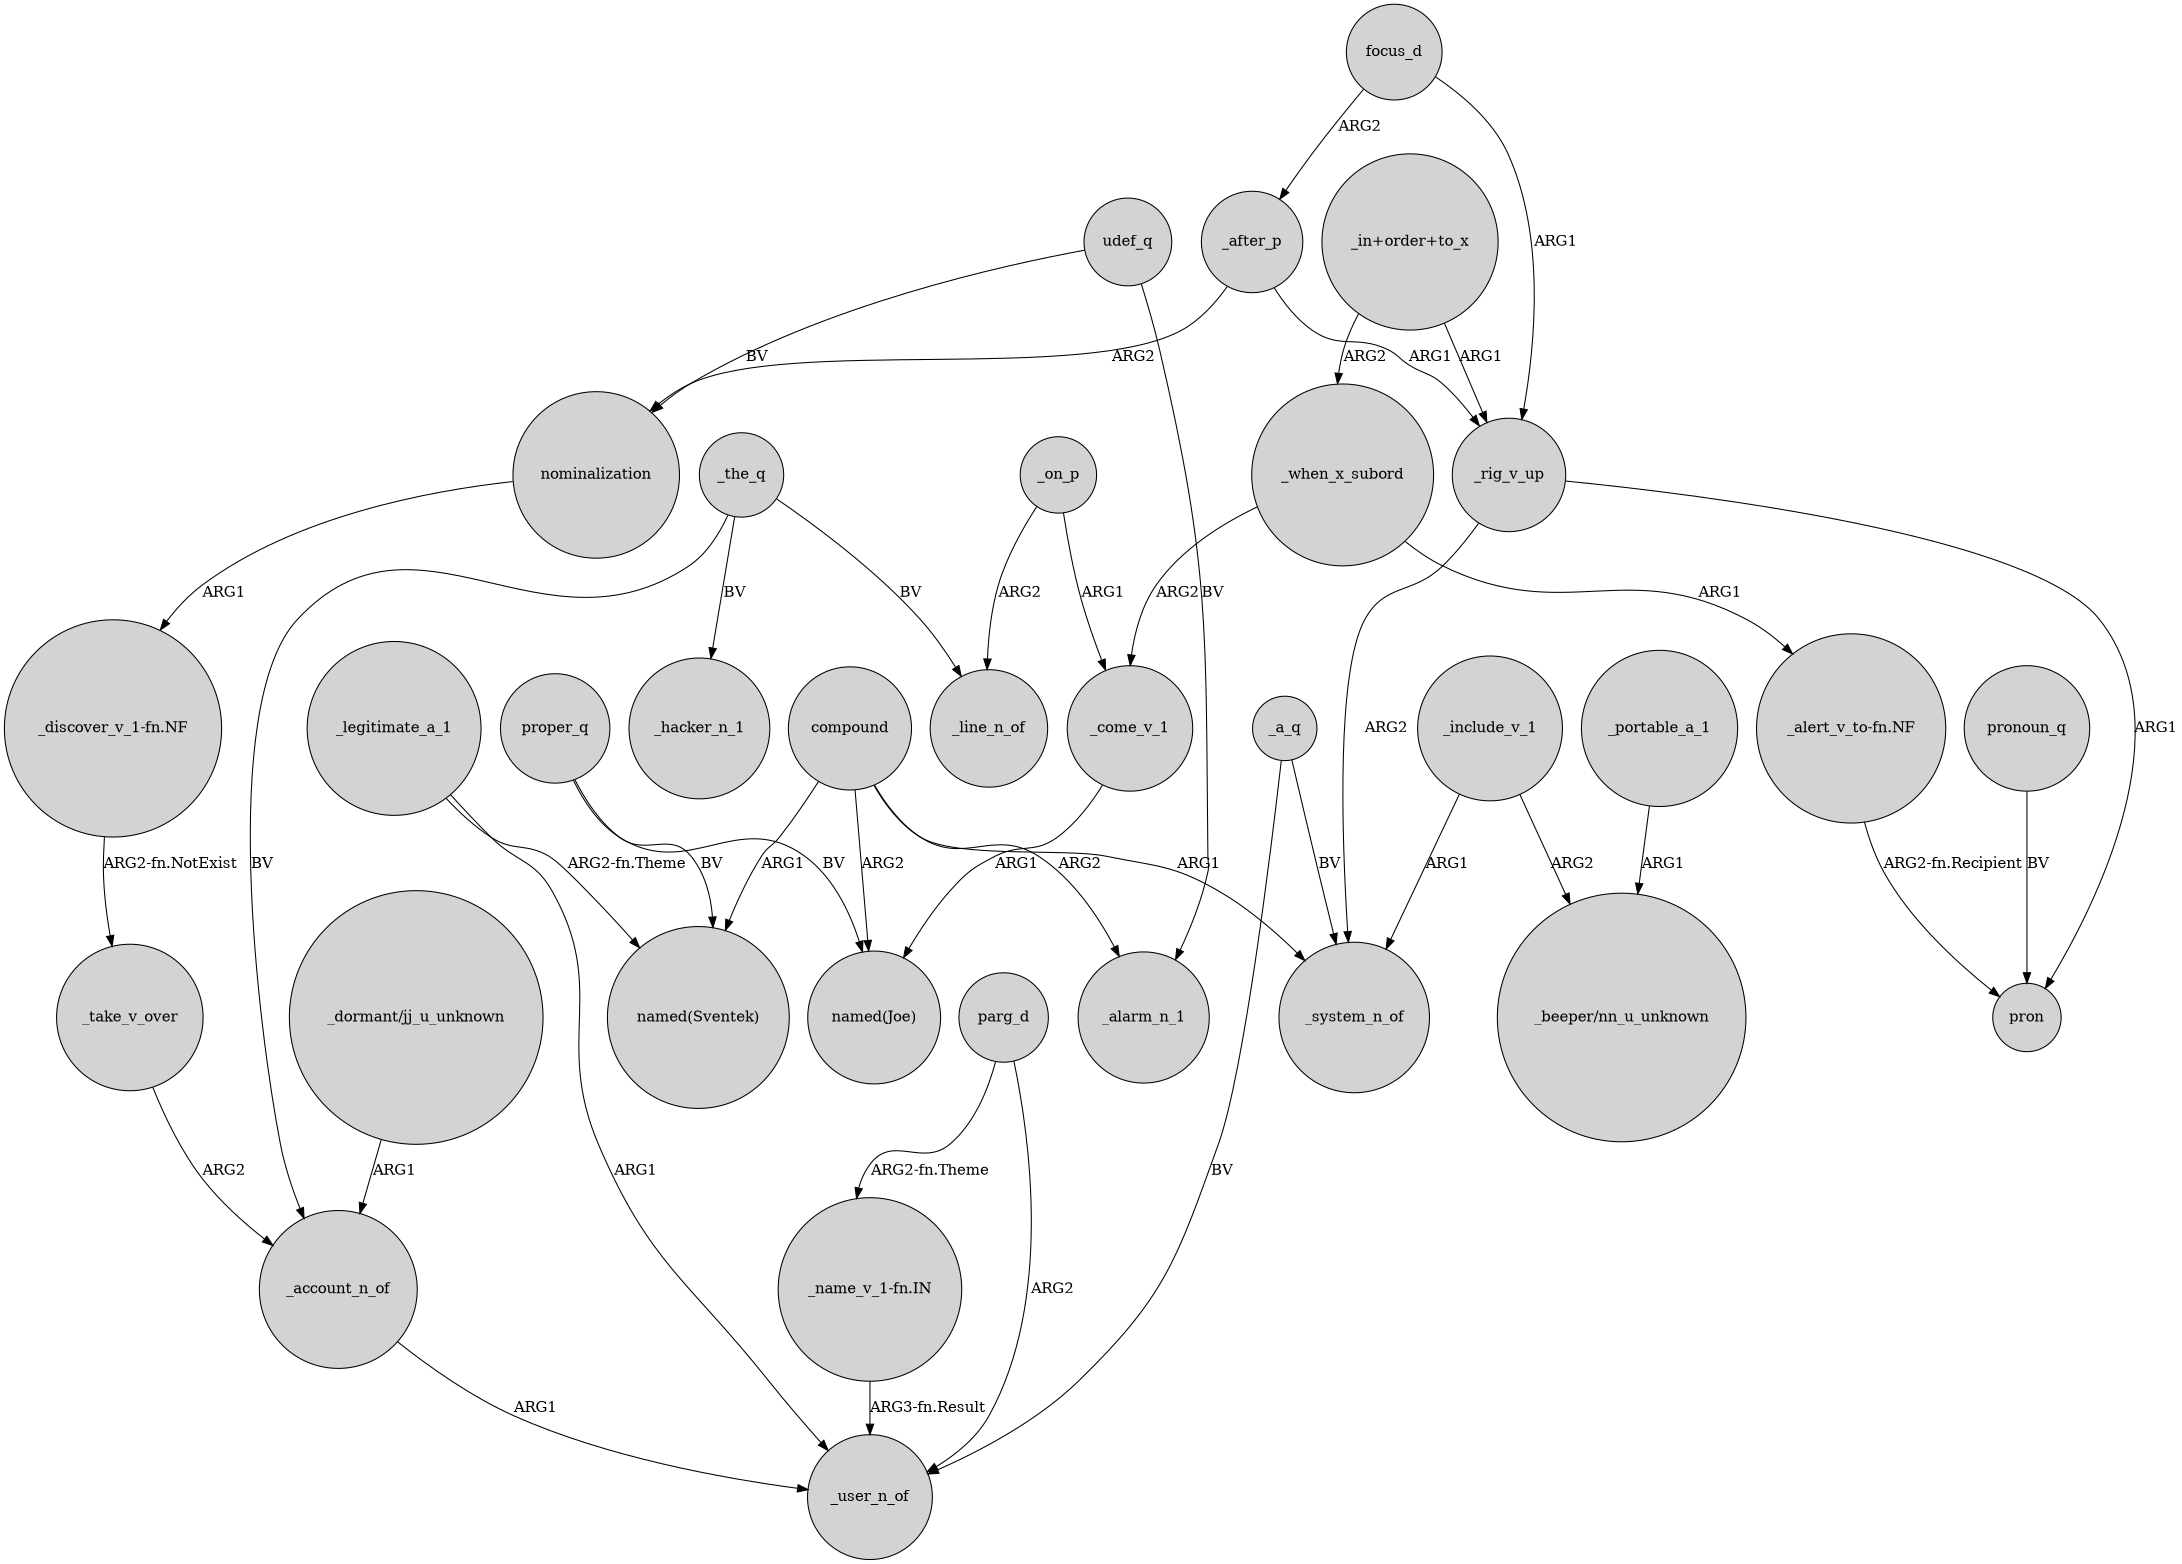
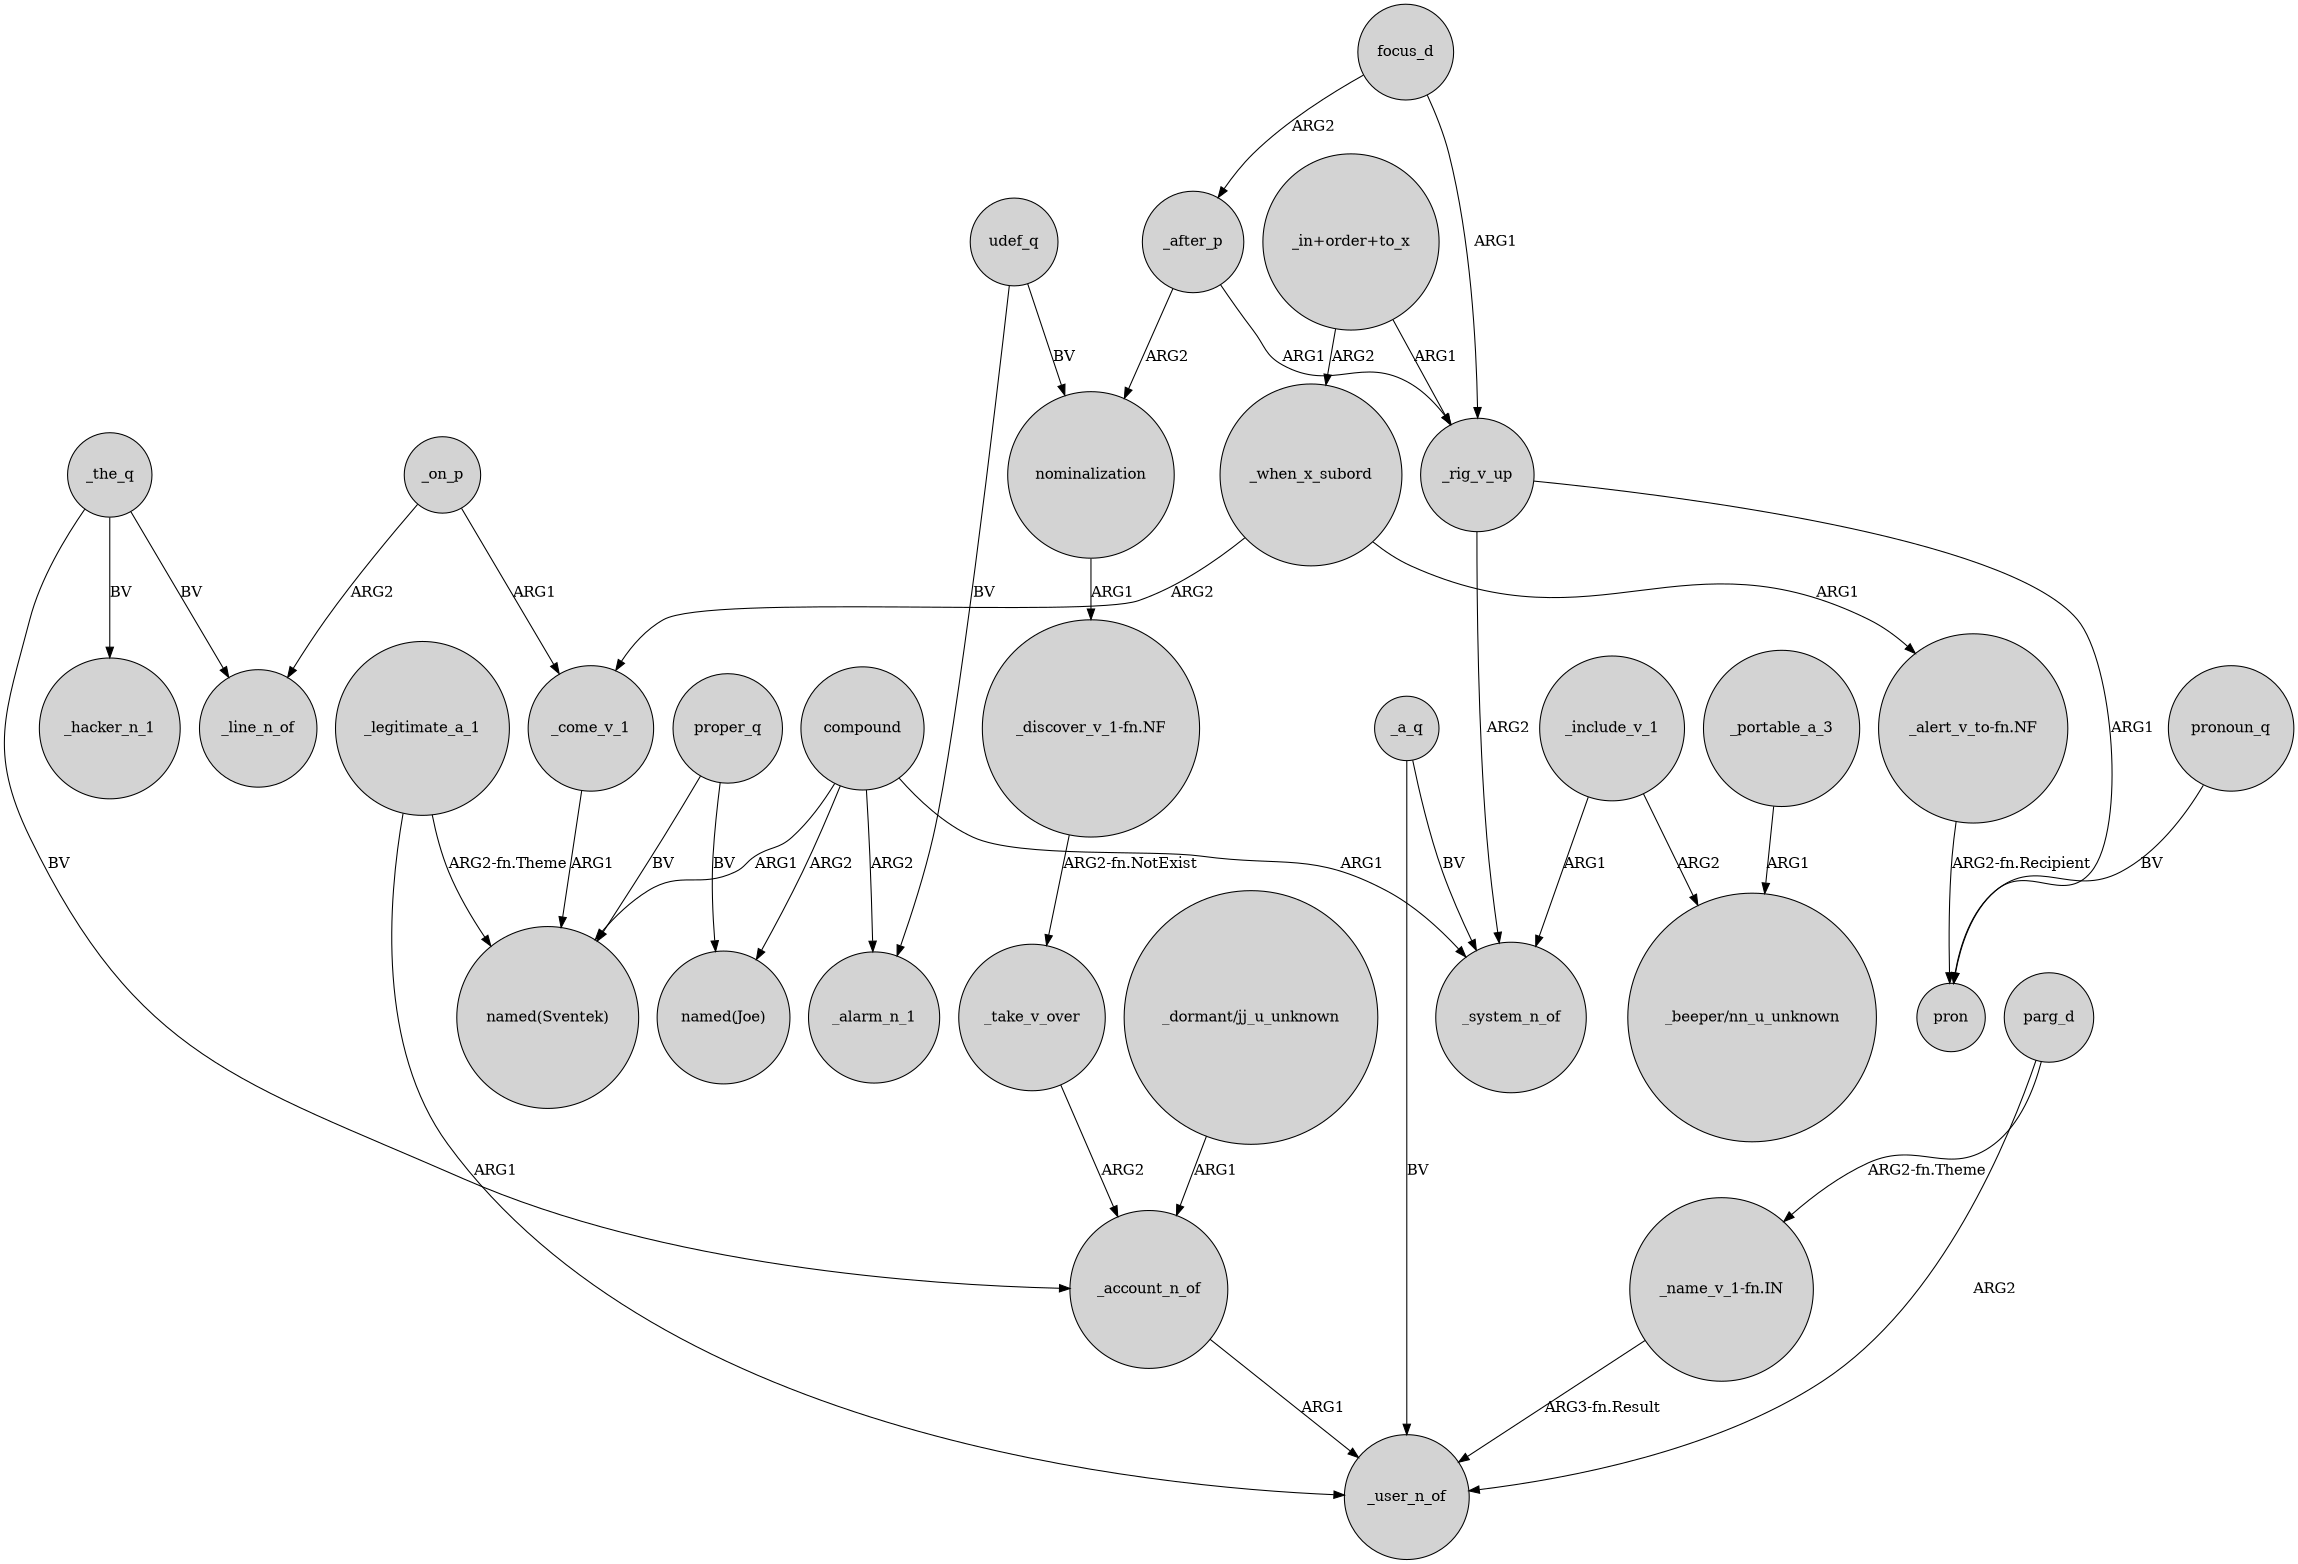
node "_portable_a_1": label "_portable_a_1" -> "_portable_a_3"
edge "_come_v_1" -> "named(Joe)": now "_come_v_1" -> "named(Sventek)"
